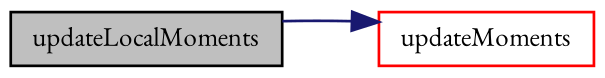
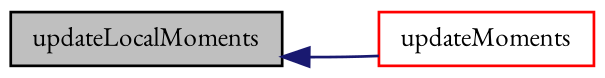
edge "updateLocalMoments" -> "updateMoments": reversed
